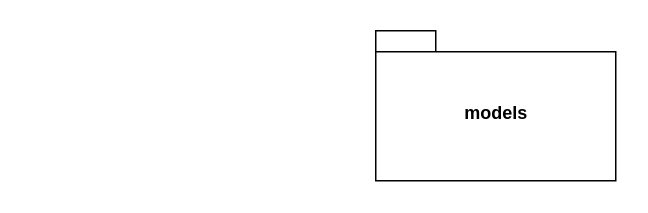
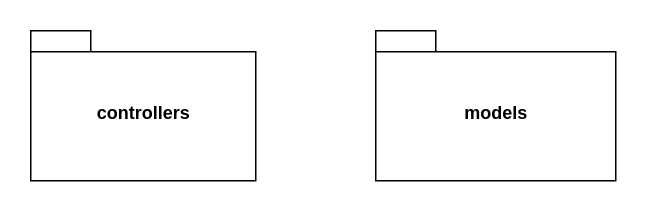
node "controllers": added
